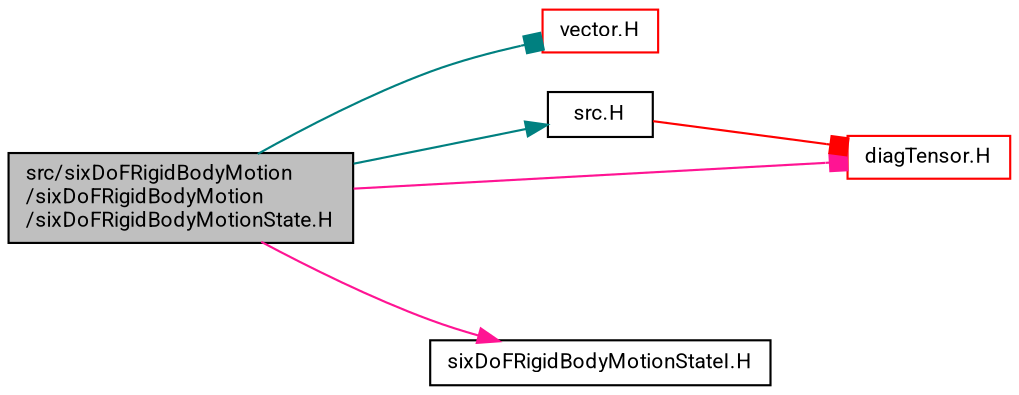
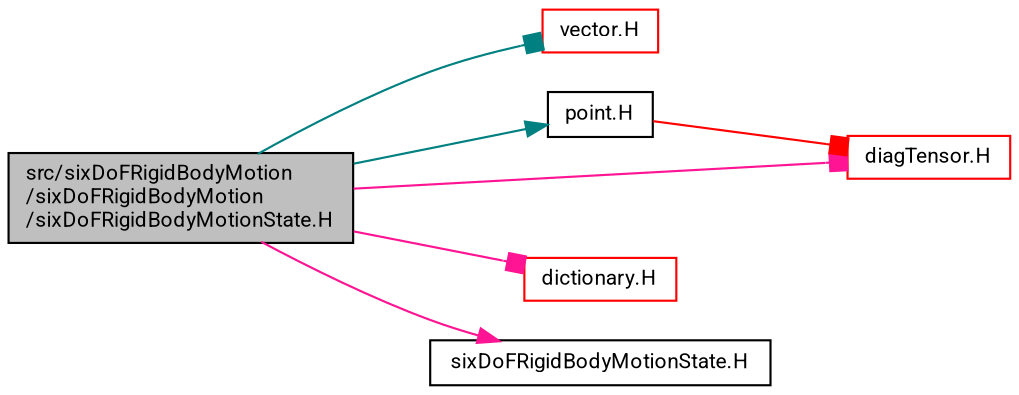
node "src.H": label "src.H" -> "point.H"
node "dictionary.H": added
node "sixDoFRigidBodyMotionStateI.H": label "sixDoFRigidBodyMotionStateI.H" -> "sixDoFRigidBodyMotionState.H"
